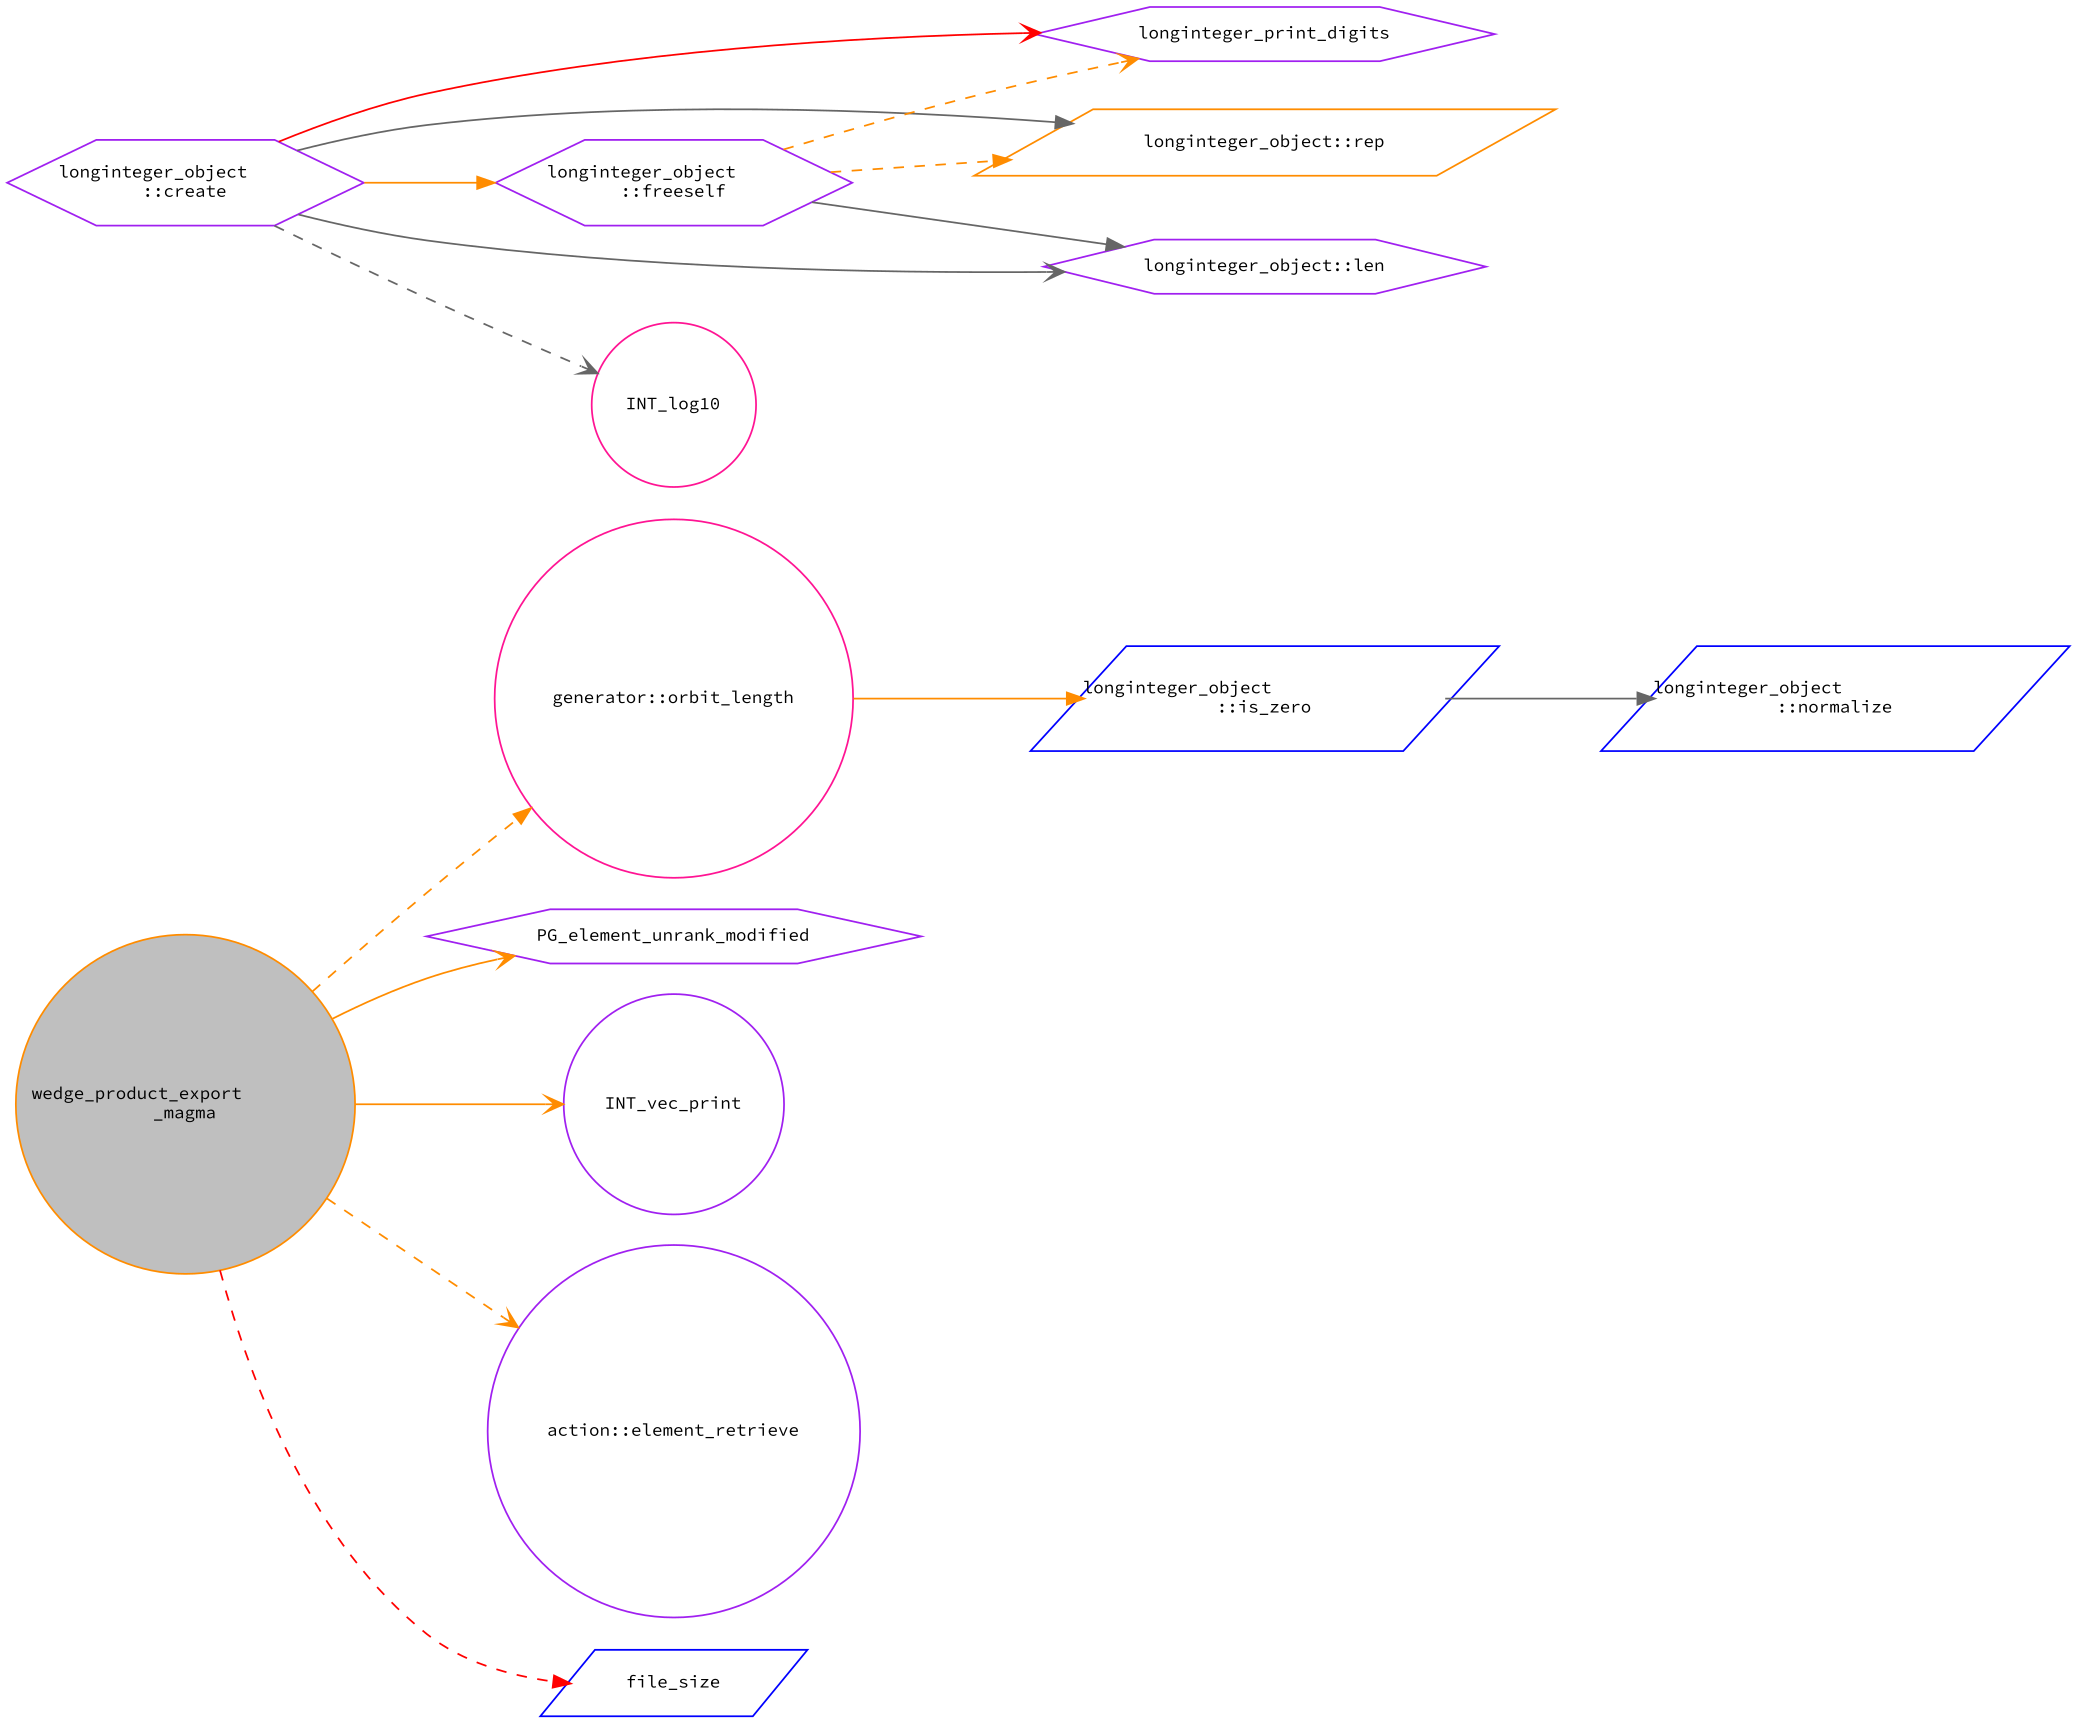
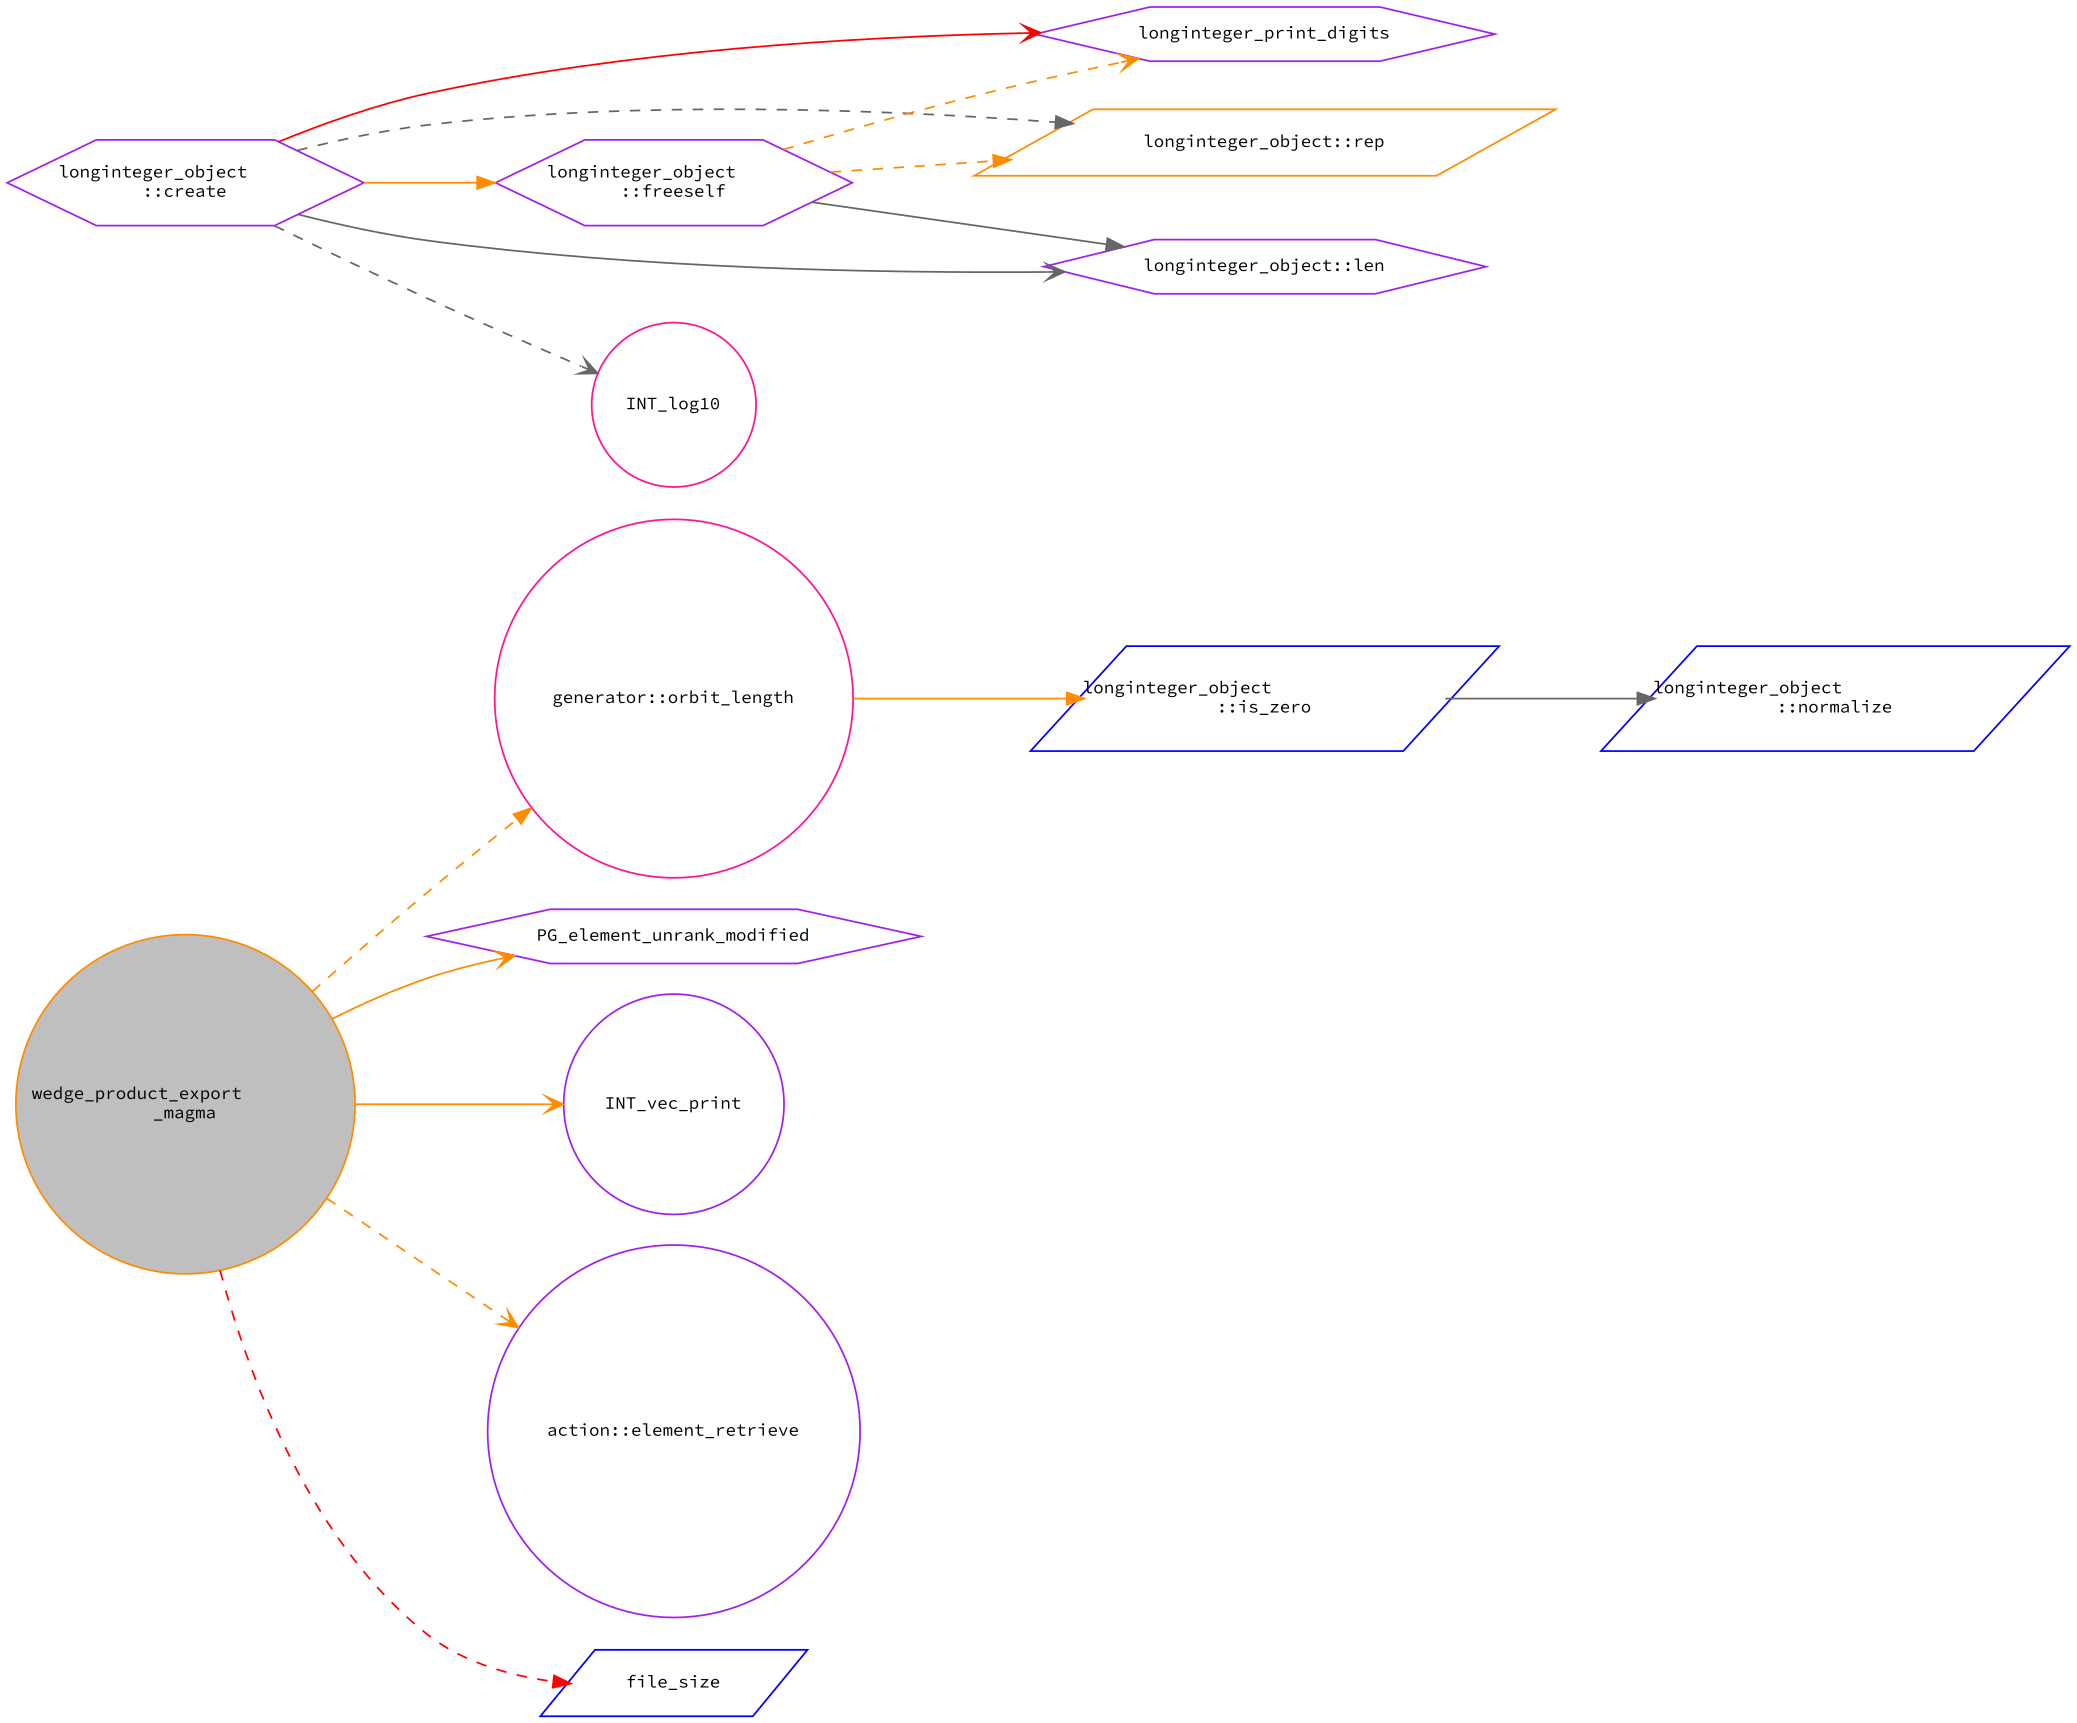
edge "longinteger_object ::create" -> "longinteger_object::rep": style solid -> dashed
